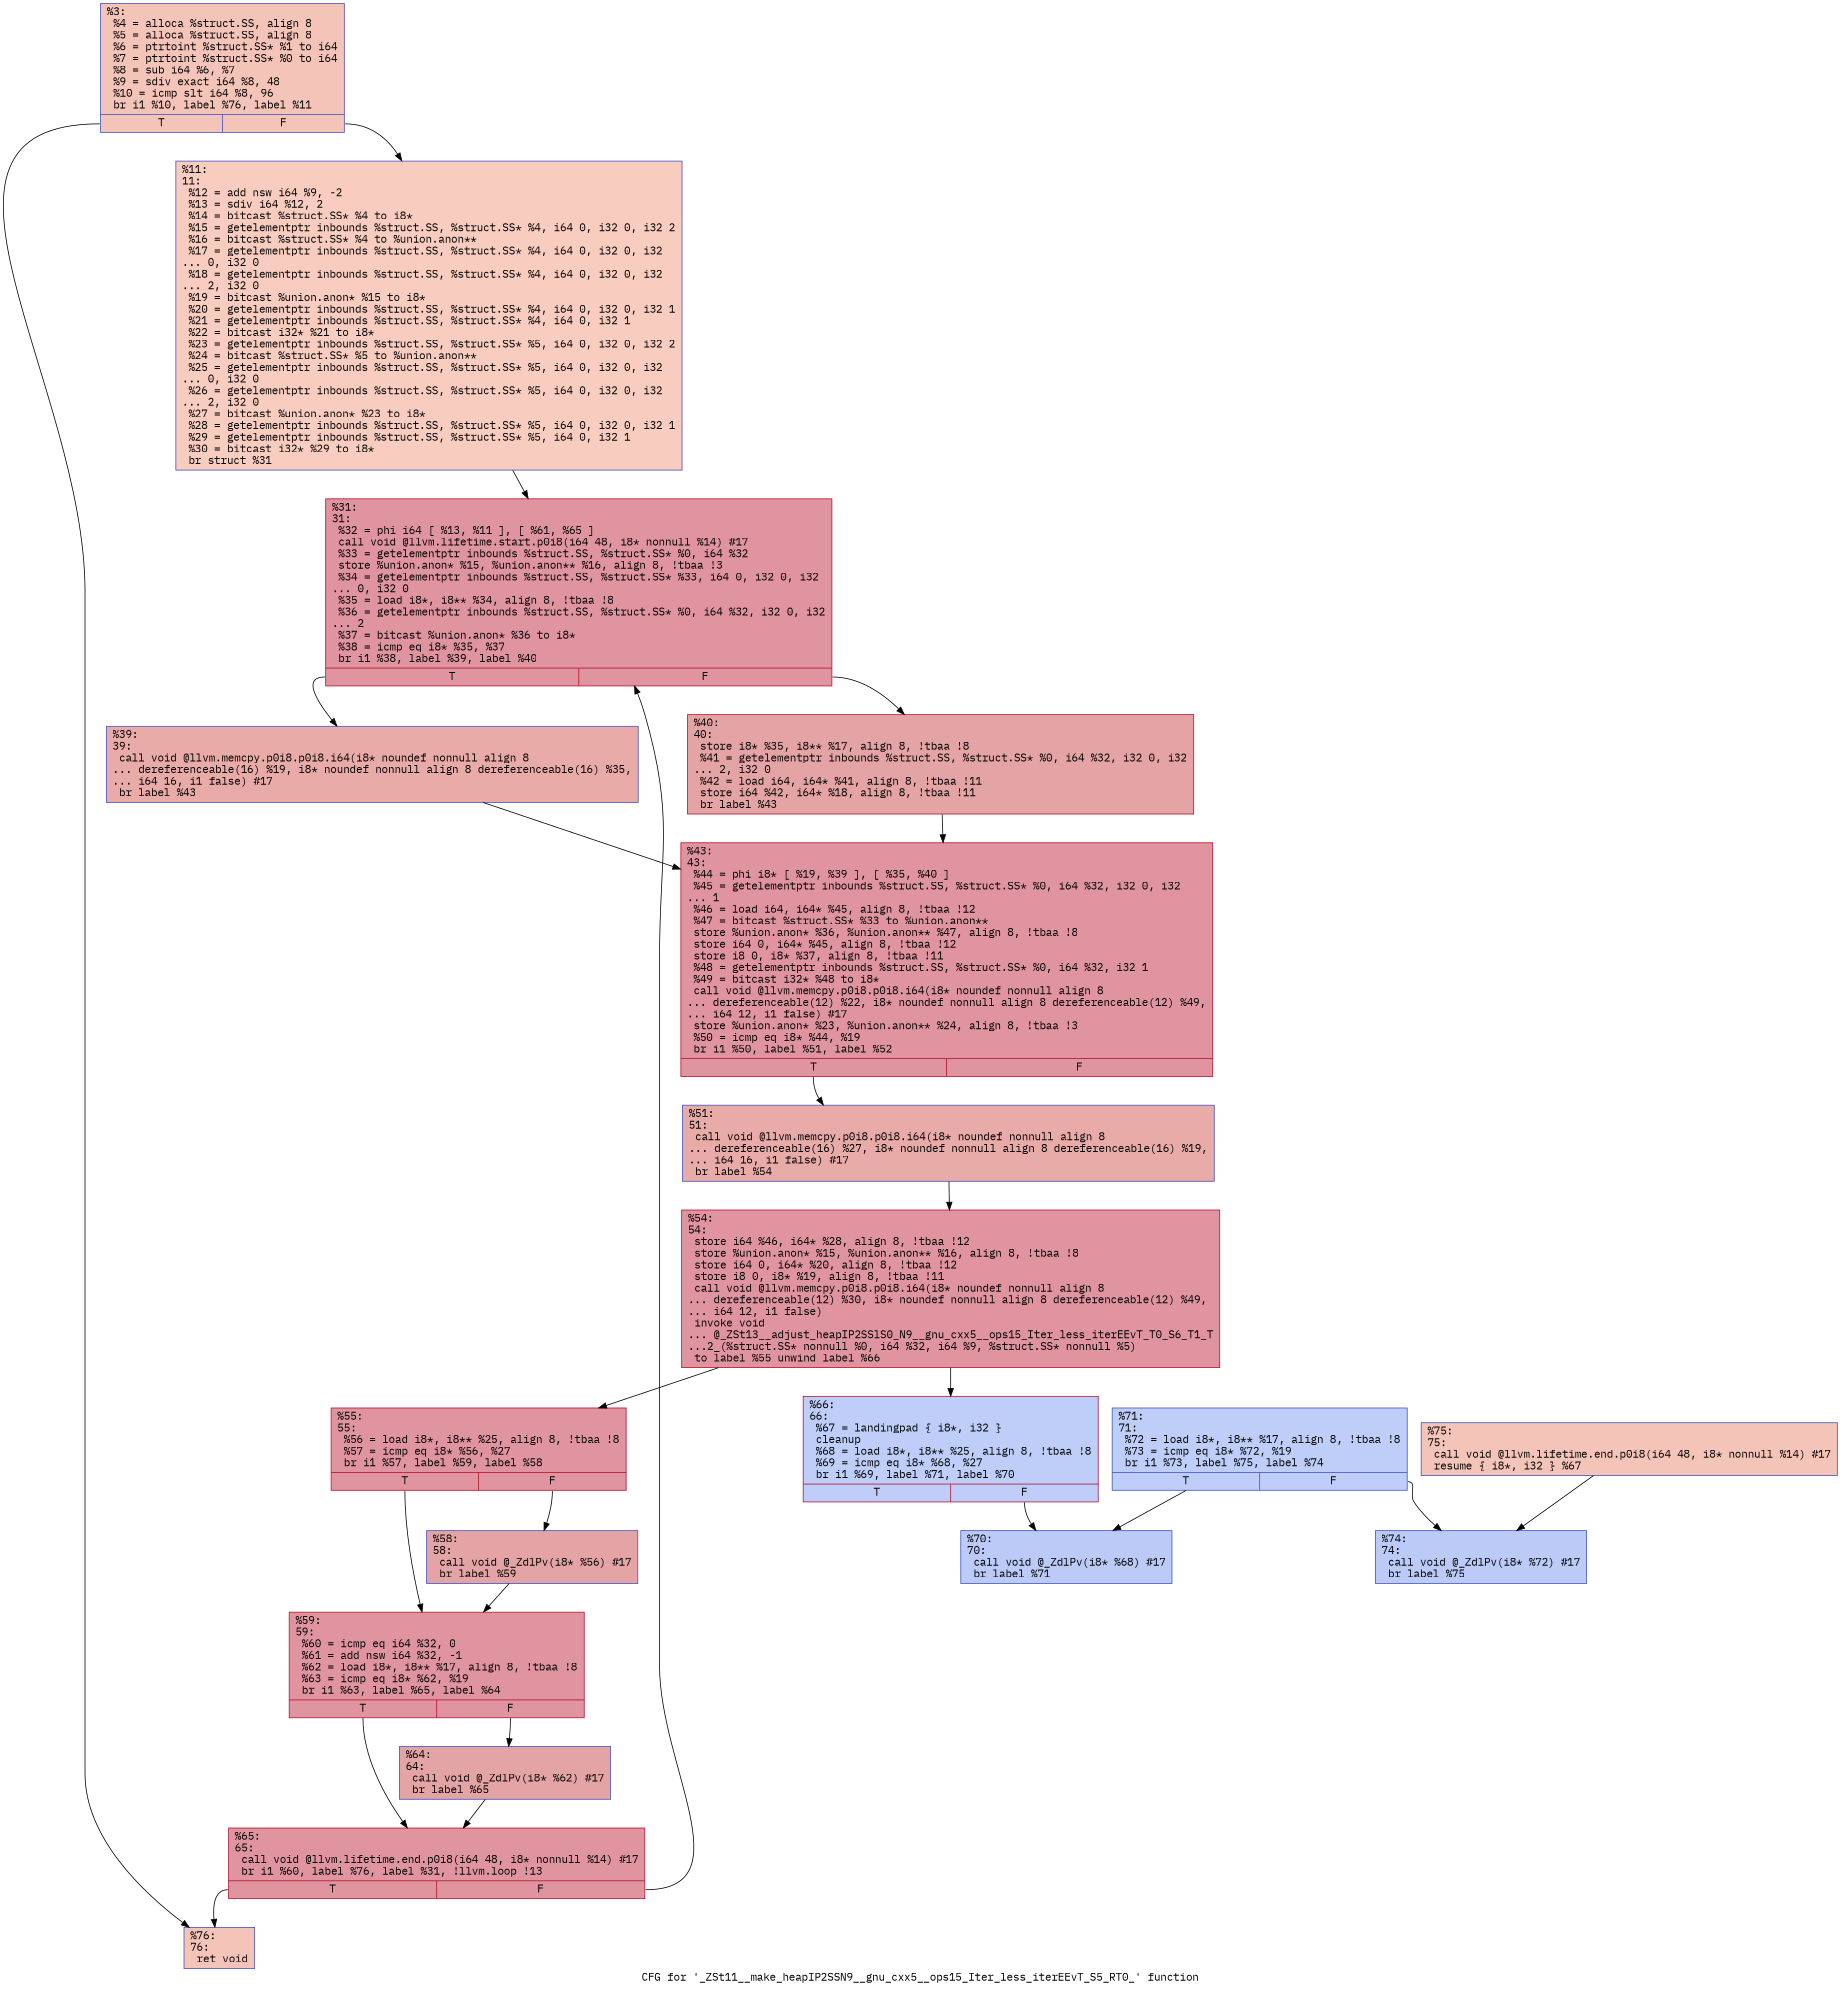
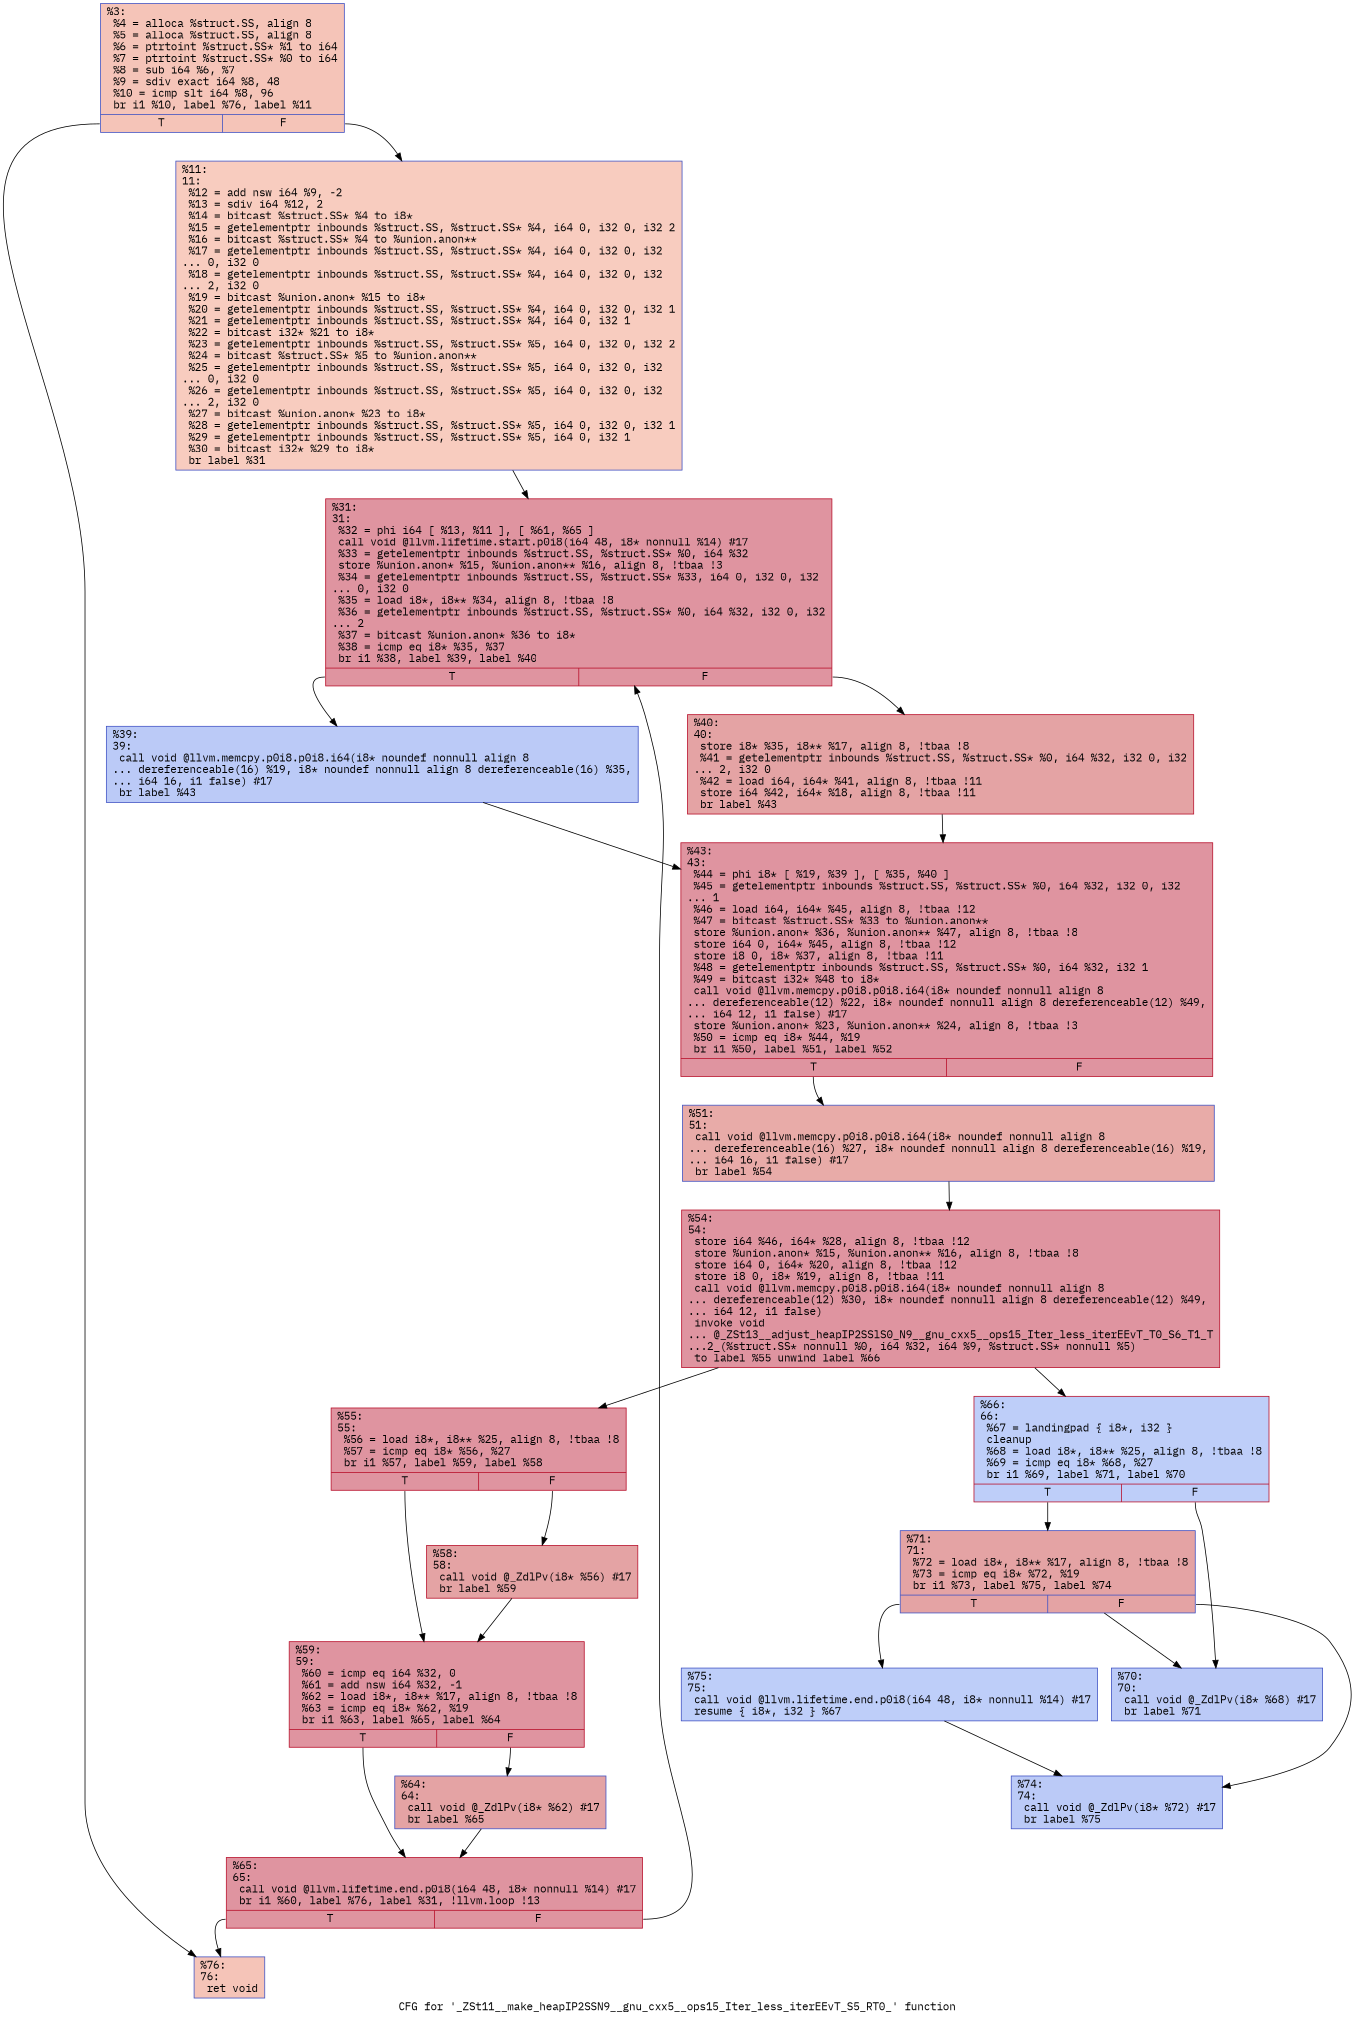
node "%11:": text "br struct %31" -> "br label %31"
node "%39:": fillcolor #cc403a70 -> #6687ed70
node "%71:": fillcolor #6c8ff170 -> #c32e3170
node "%75:": fillcolor #e97a5f70 -> #6c8ff170
edge "%66:" -> "%71:": added
node "%58:": color #3d50c3ff -> #b70d28ff
edge "%71:" -> "%75:": added
